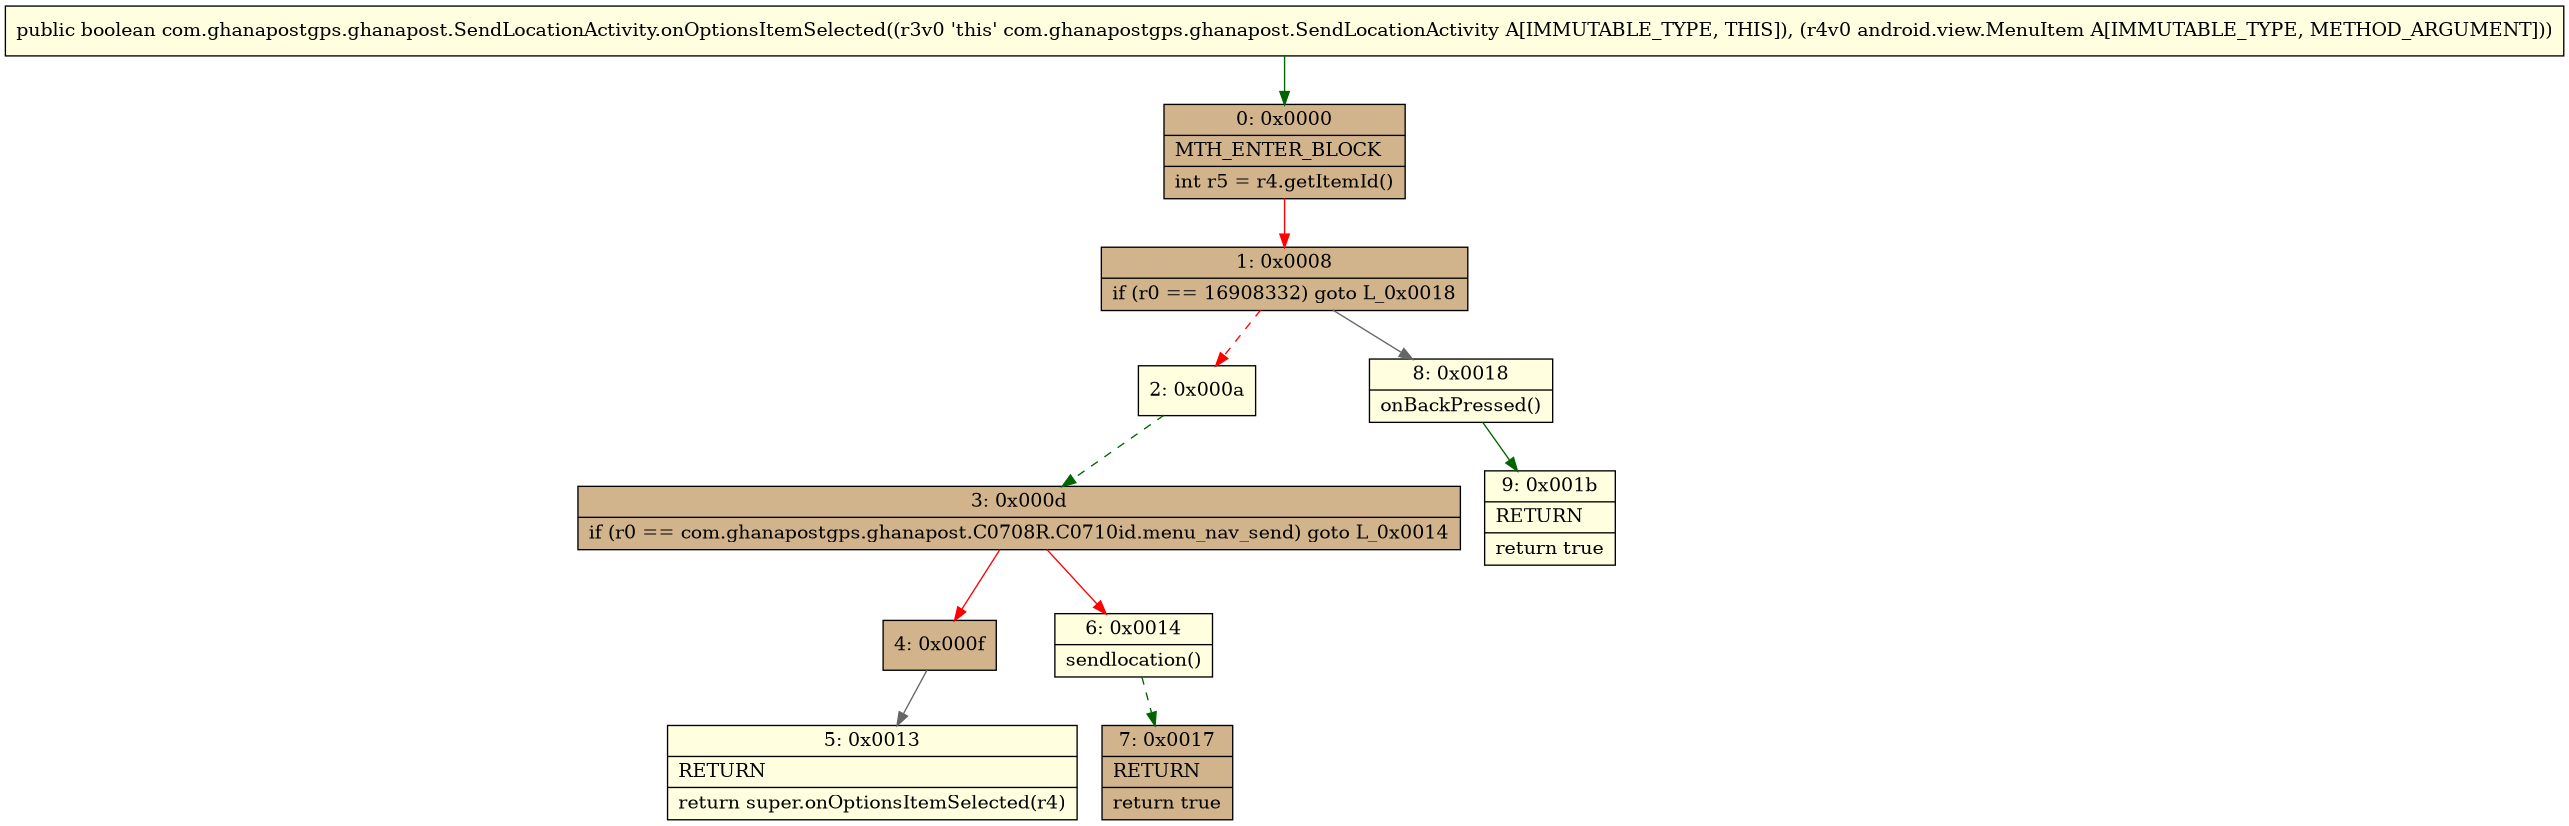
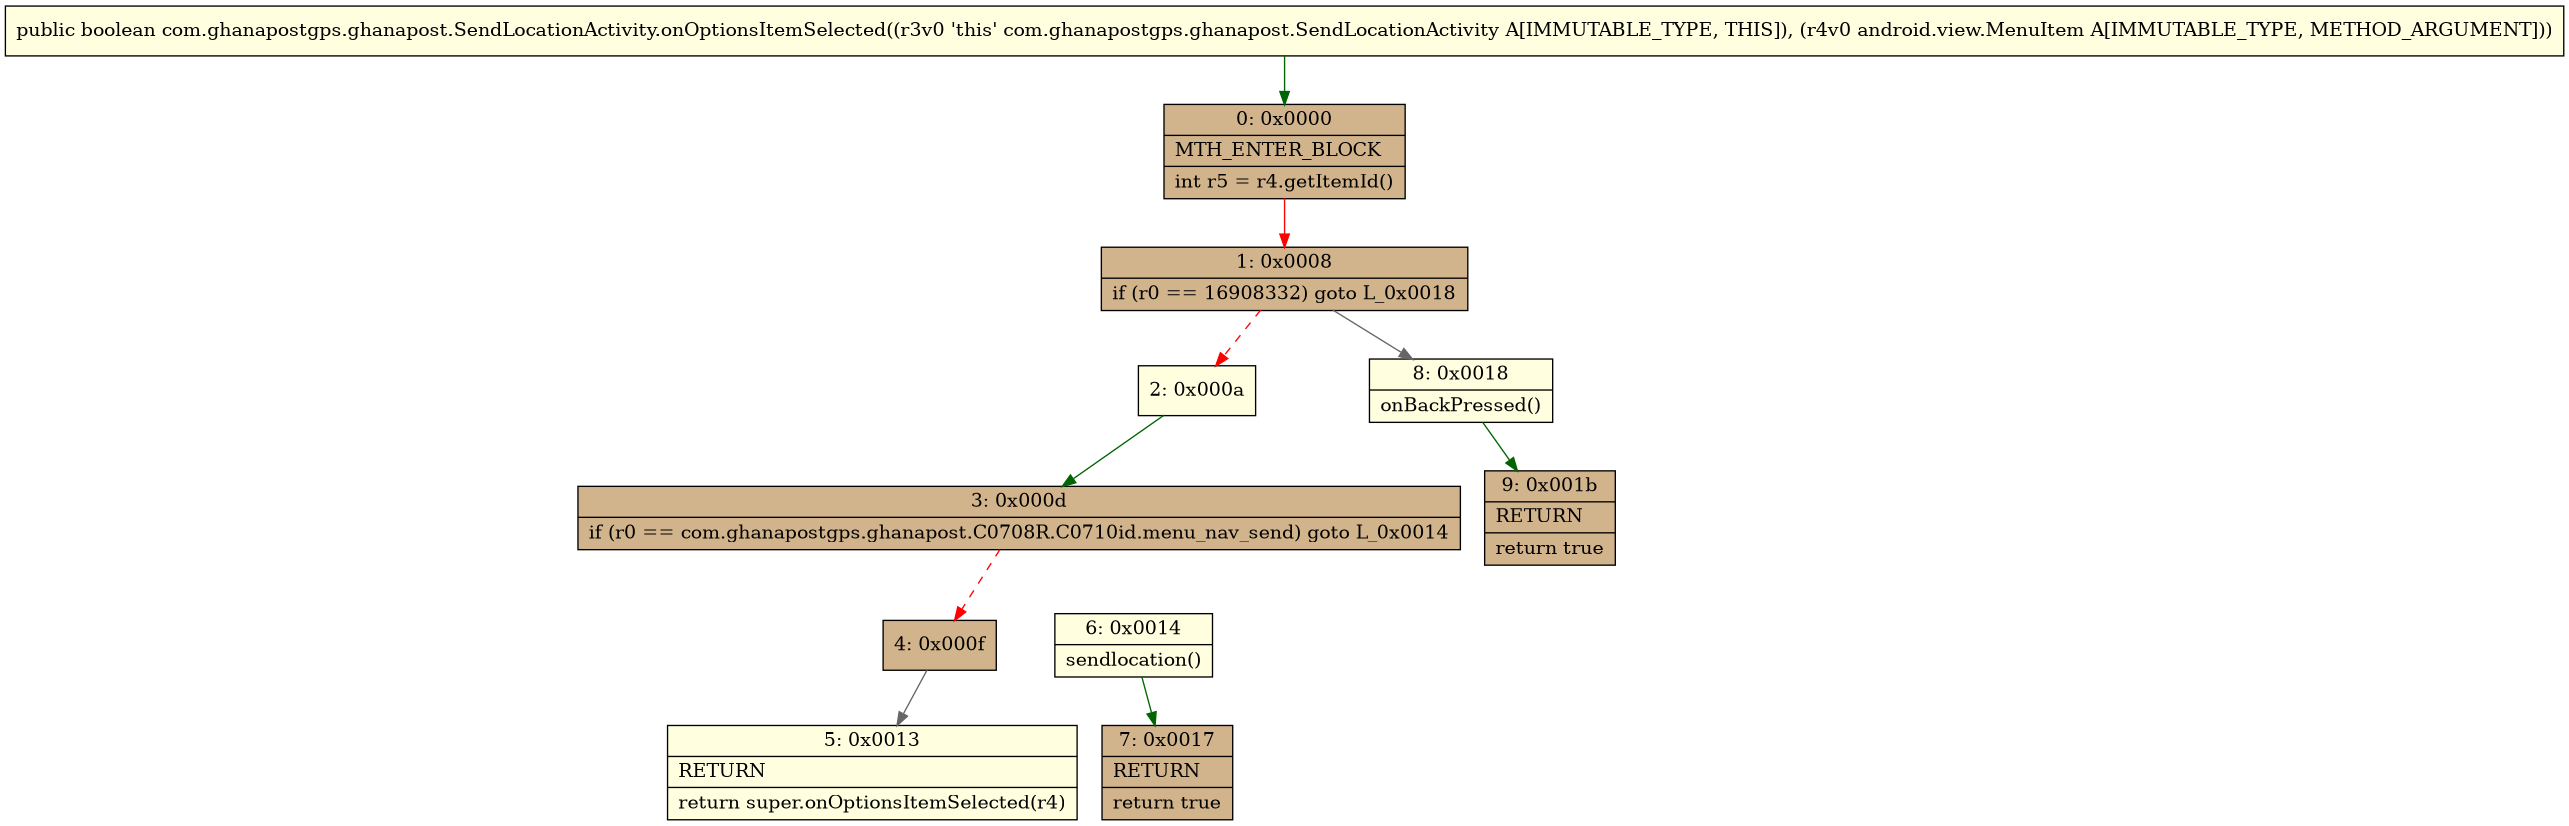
edge "2: 0x000a" -> "3: 0x000d": style dashed -> solid
node "9: 0x001b": fillcolor lightyellow -> tan
edge "3: 0x000d" -> "6: 0x0014": removed
edge "3: 0x000d" -> "4: 0x000f": style solid -> dashed
edge "6: 0x0014" -> "7: 0x0017": style dashed -> solid
